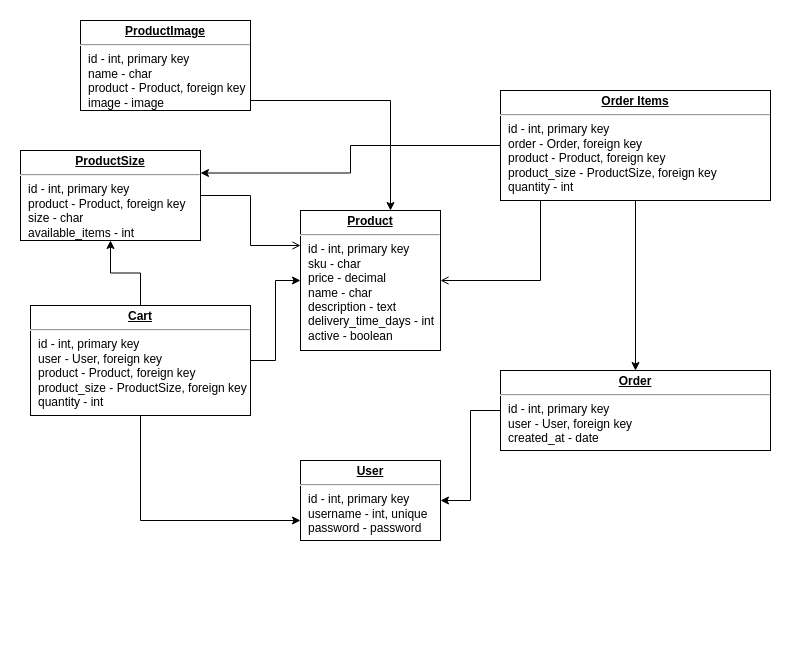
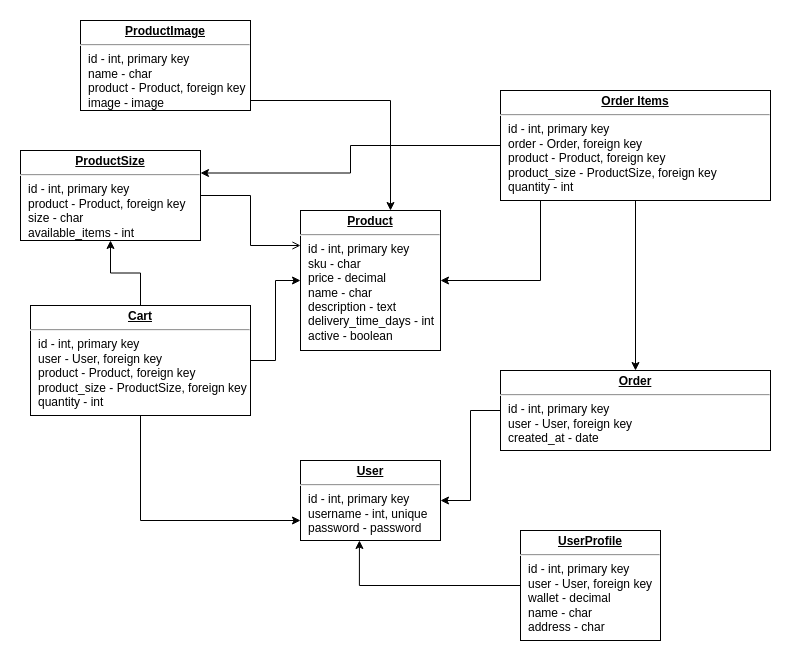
edge "Order Items id - int, primary key order - Order, foreign key product - Product, foreign key product_size - ProductSize, foreign key quantity - int" -> "Product id - int, primary key sku - char price - decimal name - char description - text delivery_time_days - int active - boolean": arrowhead open -> classic
edge "UserProfile id - int, primary key user - User, foreign key wallet - decimal name - char address - char" -> "User id - int, primary key username - int, unique password - password": added
node "UserProfile id - int, primary key user - User, foreign key wallet - decimal name - char address - char": added
